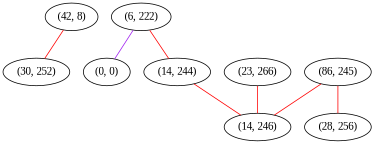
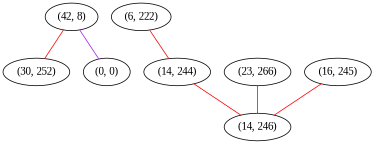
edge "(6, 222)" -- "(0, 0)": now "(42, 8)" -- "(0, 0)"
node "(86, 245)": label "(86, 245)" -> "(16, 245)"
node "(28, 256)": removed
